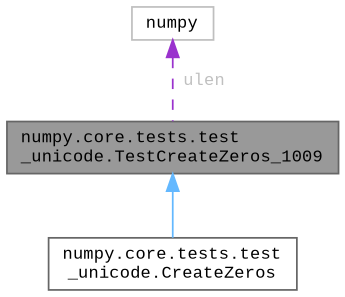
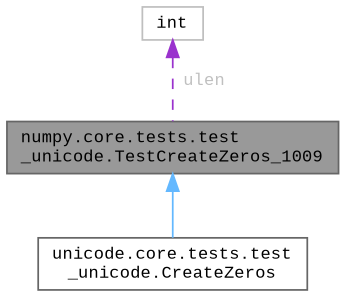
node "numpy": label "numpy" -> "int"
node "numpy.core.tests.test _unicode.CreateZeros": label "numpy.core.tests.test _unicode.CreateZeros" -> "unicode.core.tests.test _unicode.CreateZeros"
